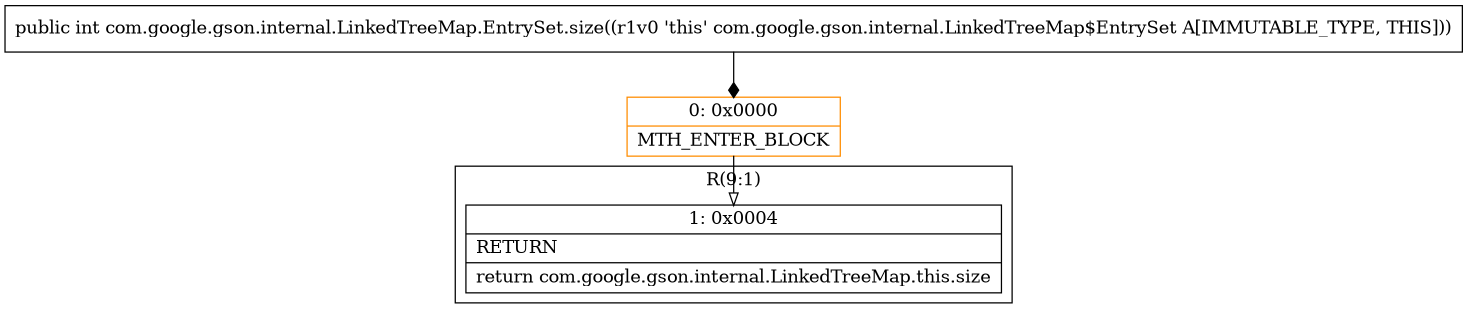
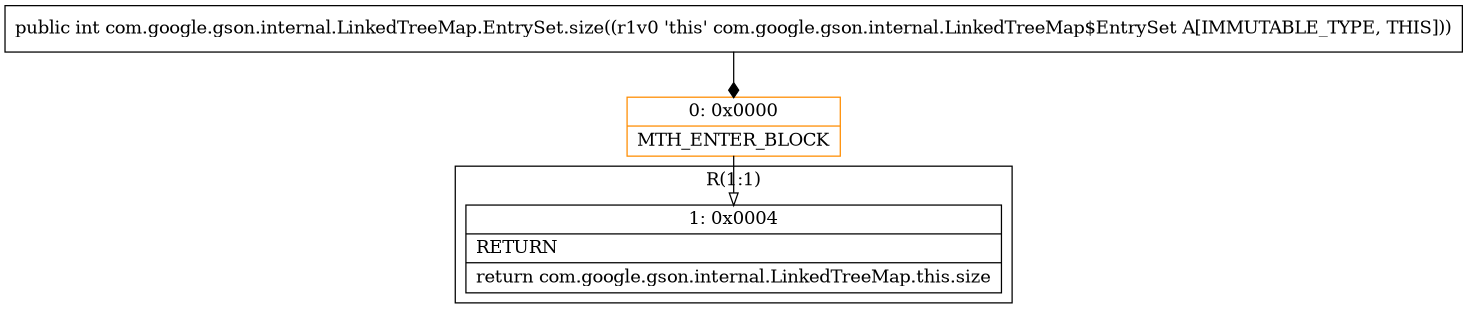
cluster "R(9:1)": label "R(9:1)" -> "R(1:1)"
